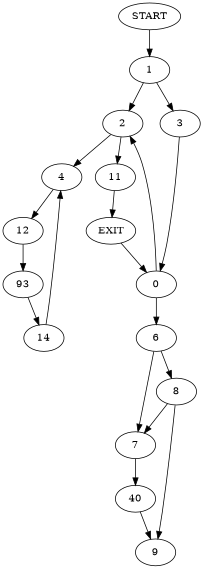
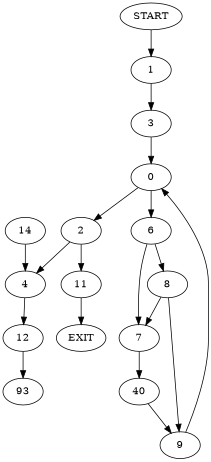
edge "1" -> "2": removed
edge "EXIT" -> "0": now "9" -> "0"
edge "93" -> "14": removed
